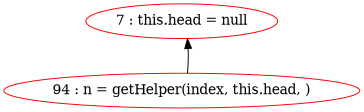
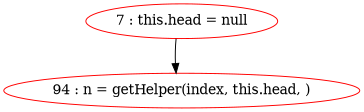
edge "94 : n = getHelper(index, this.head, )" -> "7 : this.head = null": reversed
